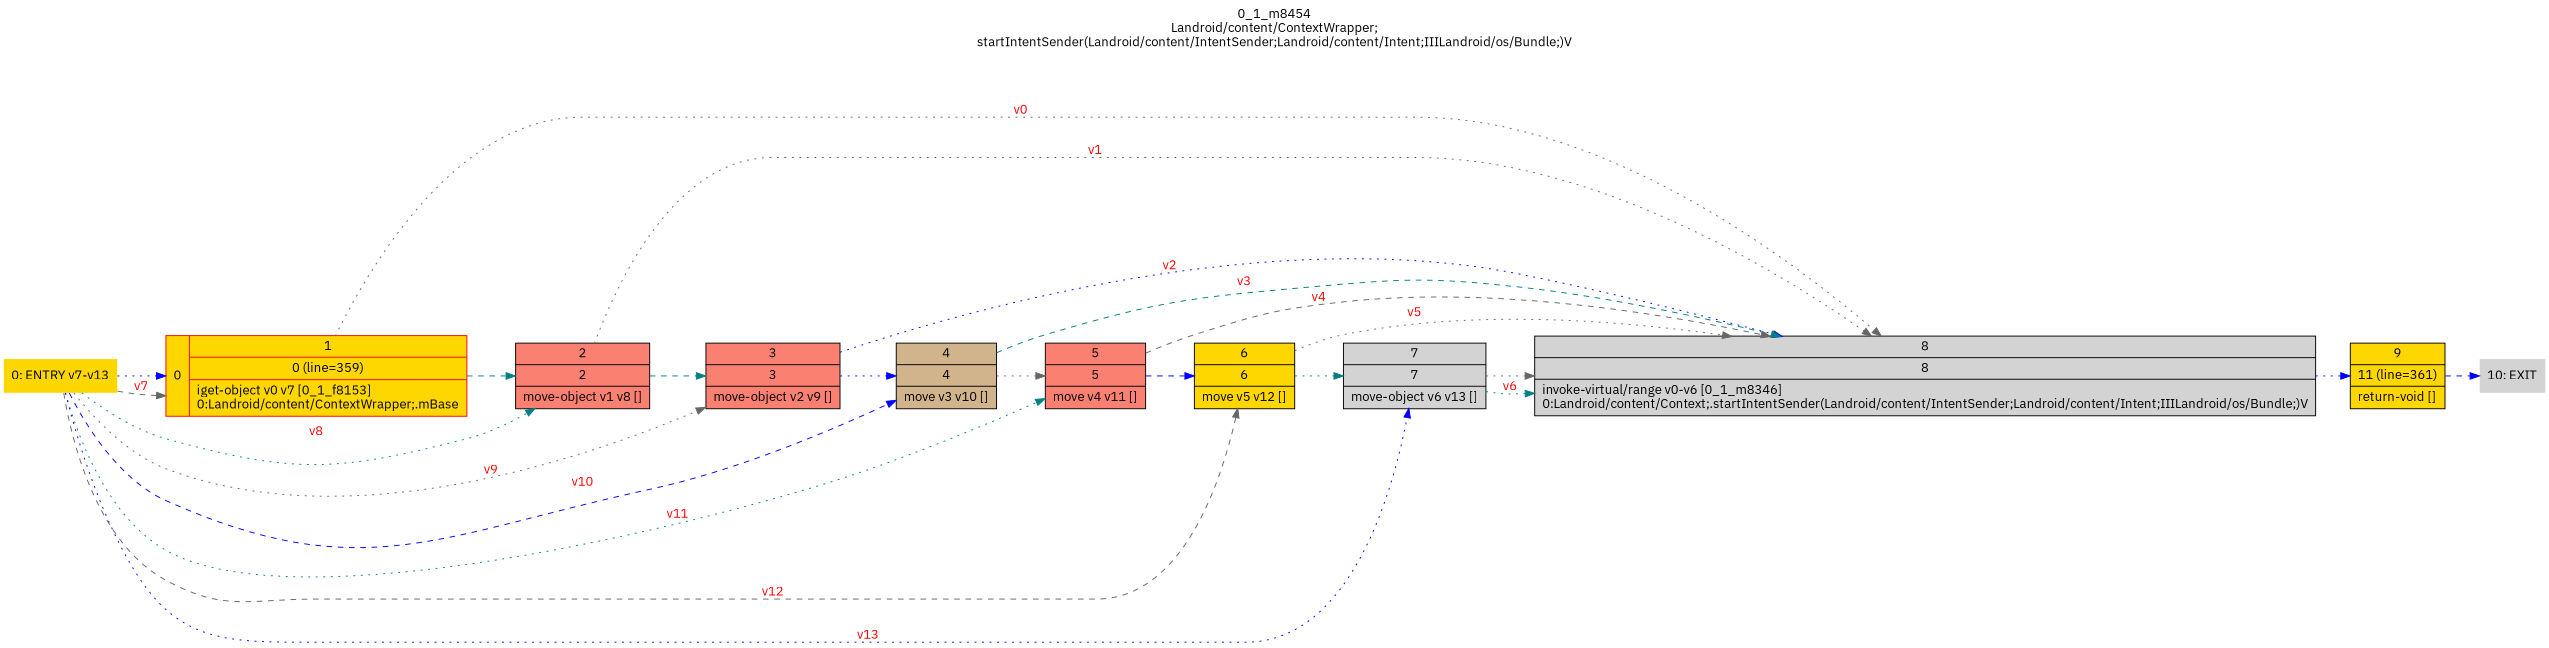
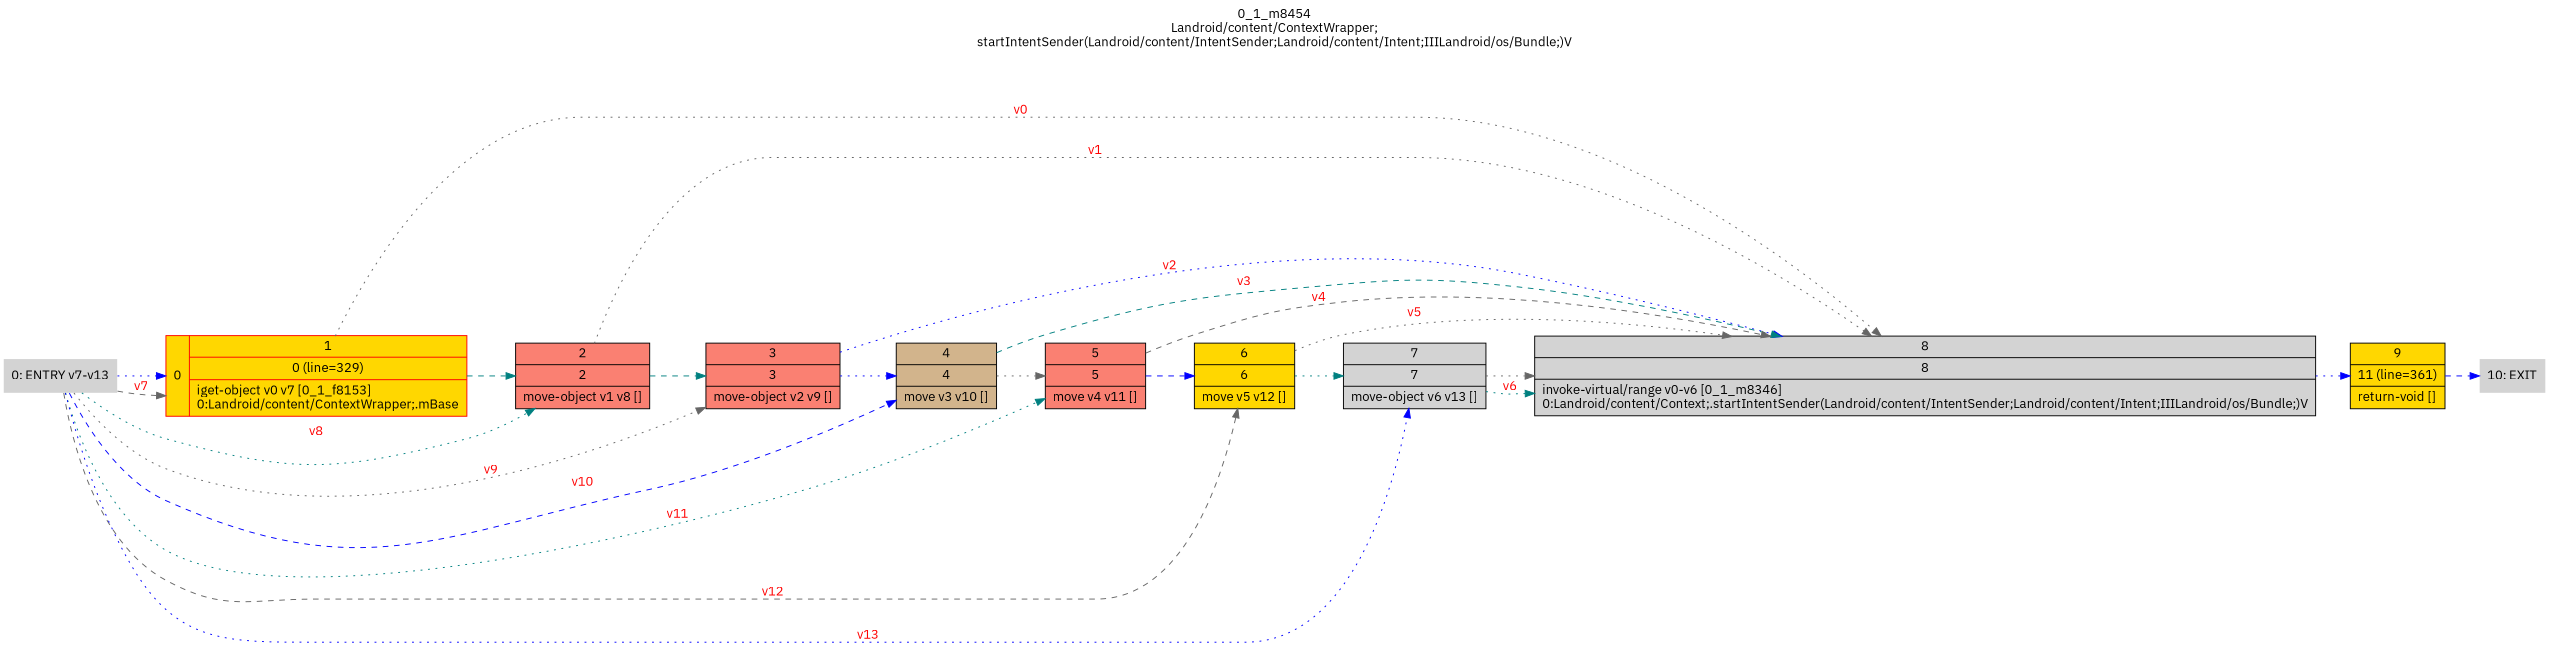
node "0": text "0 (line=359)" -> "0 (line=329)"
node "0: ENTRY v7-v13": fillcolor gold -> lightgrey
